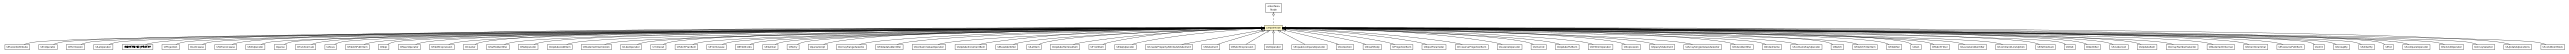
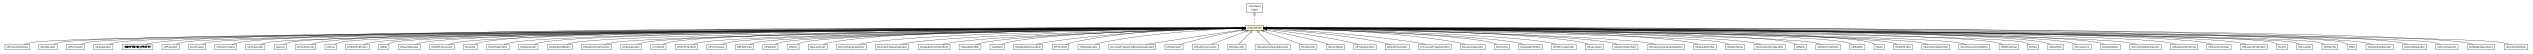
node "OMetadataIdentifier": removed
